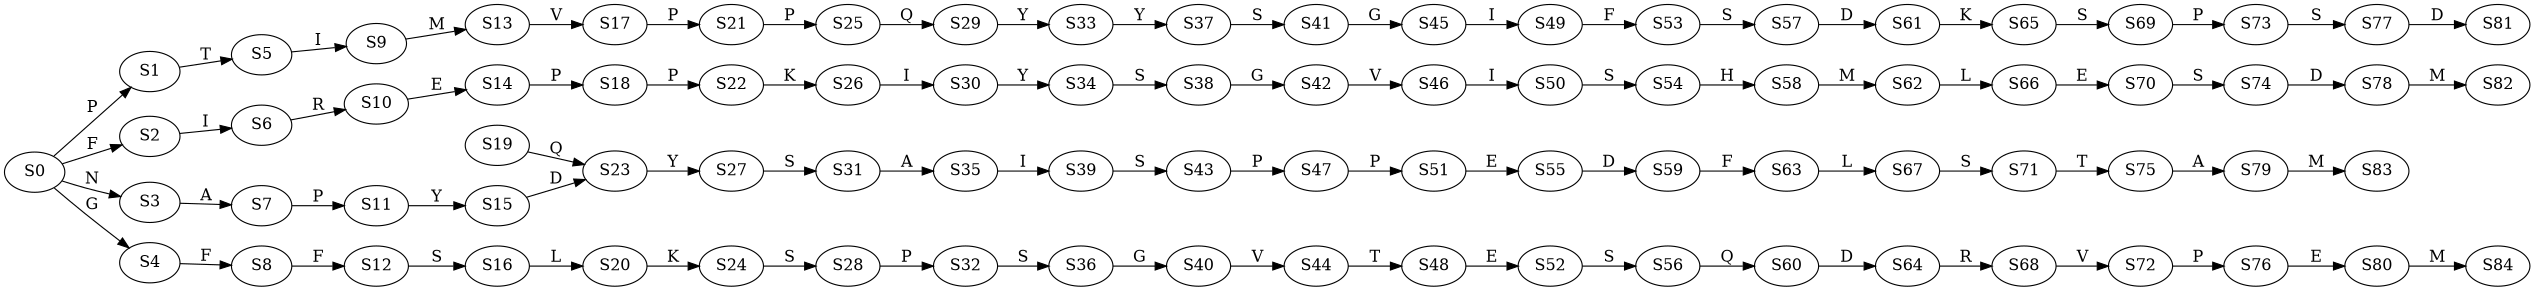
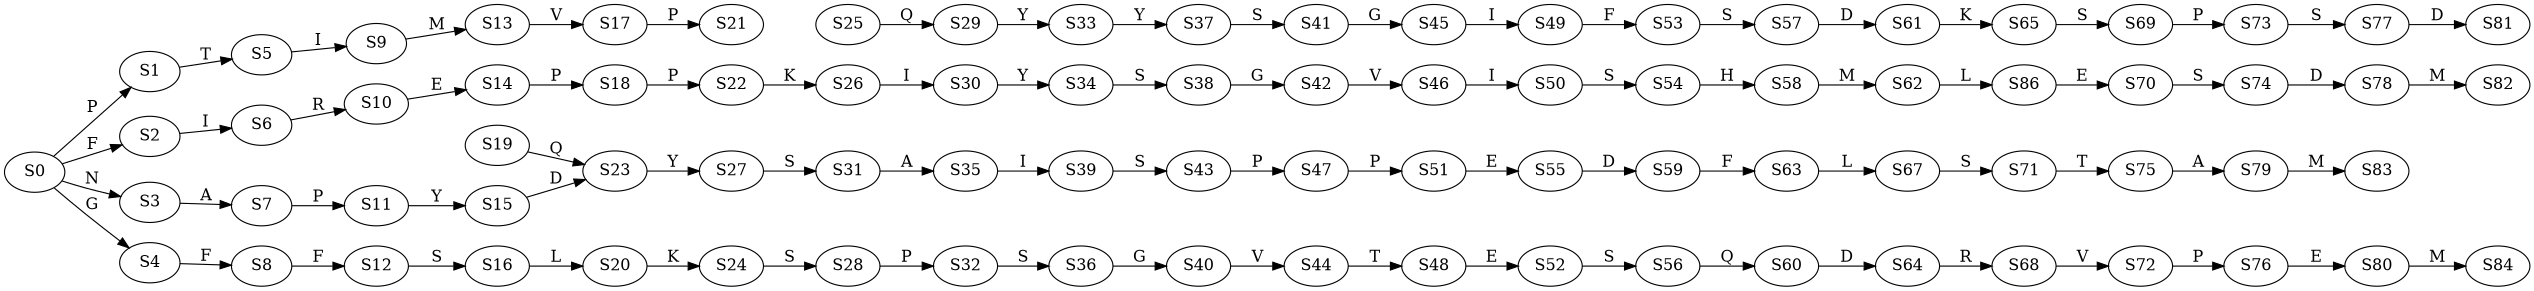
edge "S21" -> "S25": removed, label "P"
node "S66": label "S66" -> "S86"
